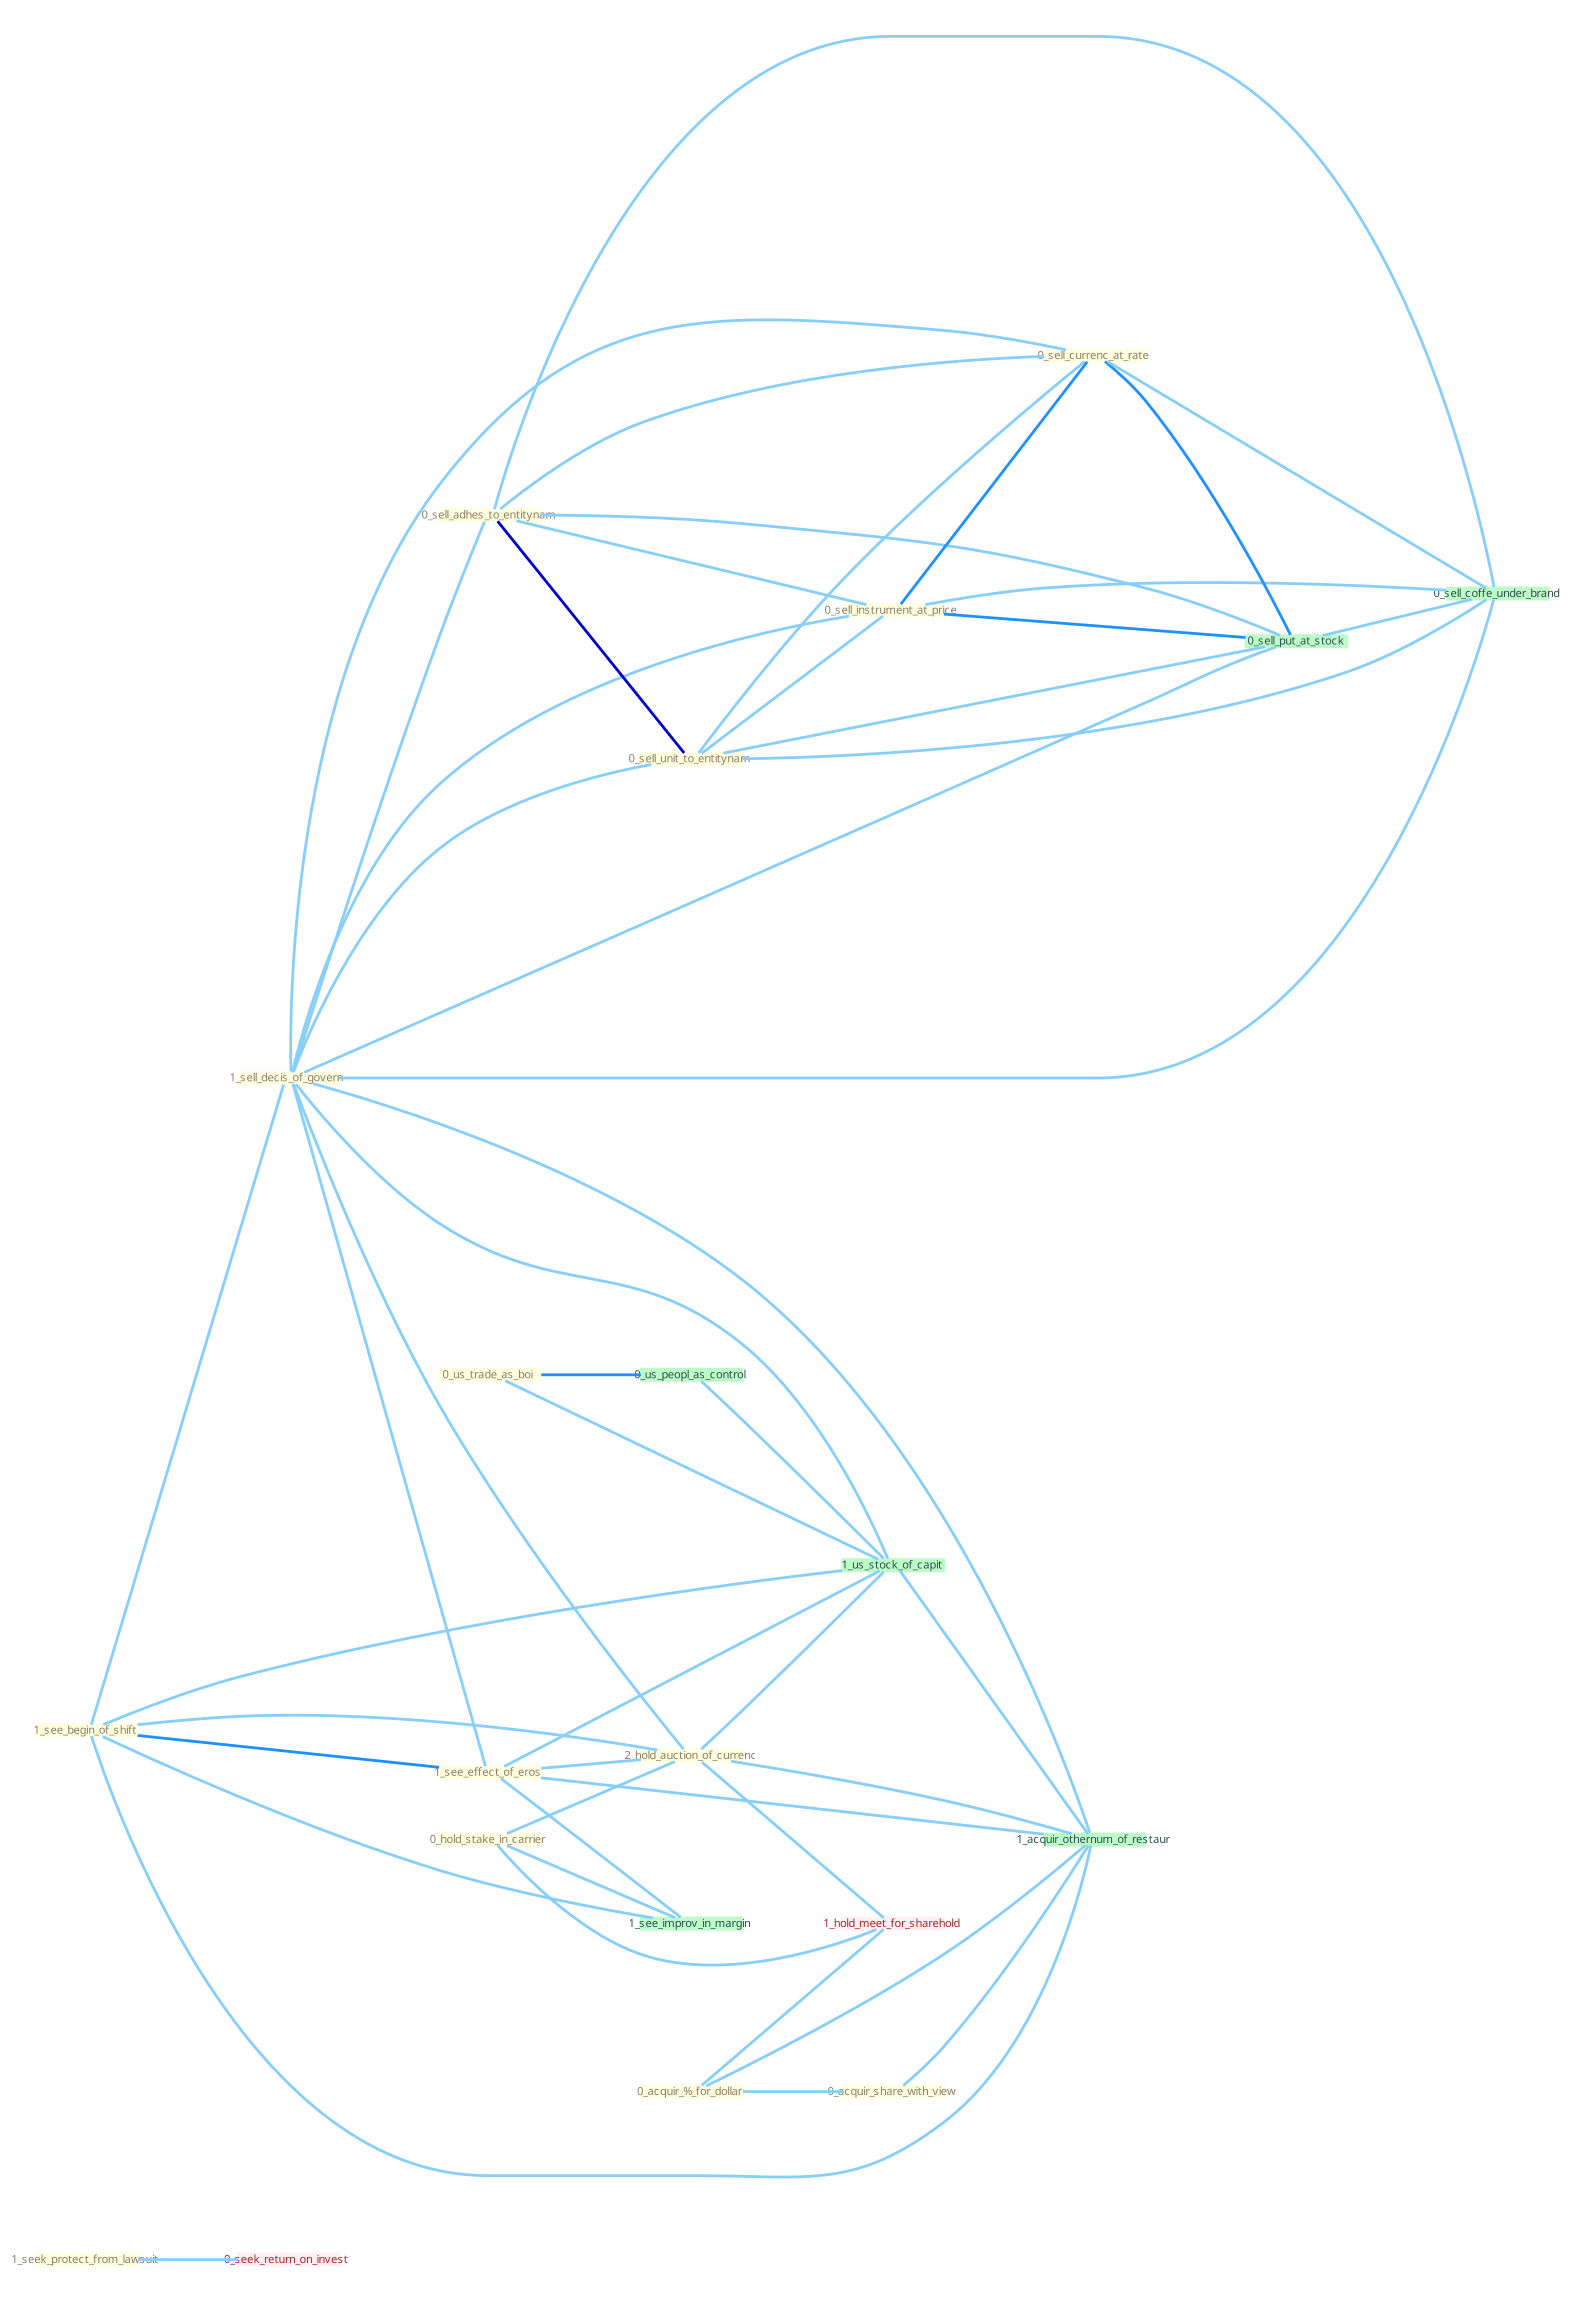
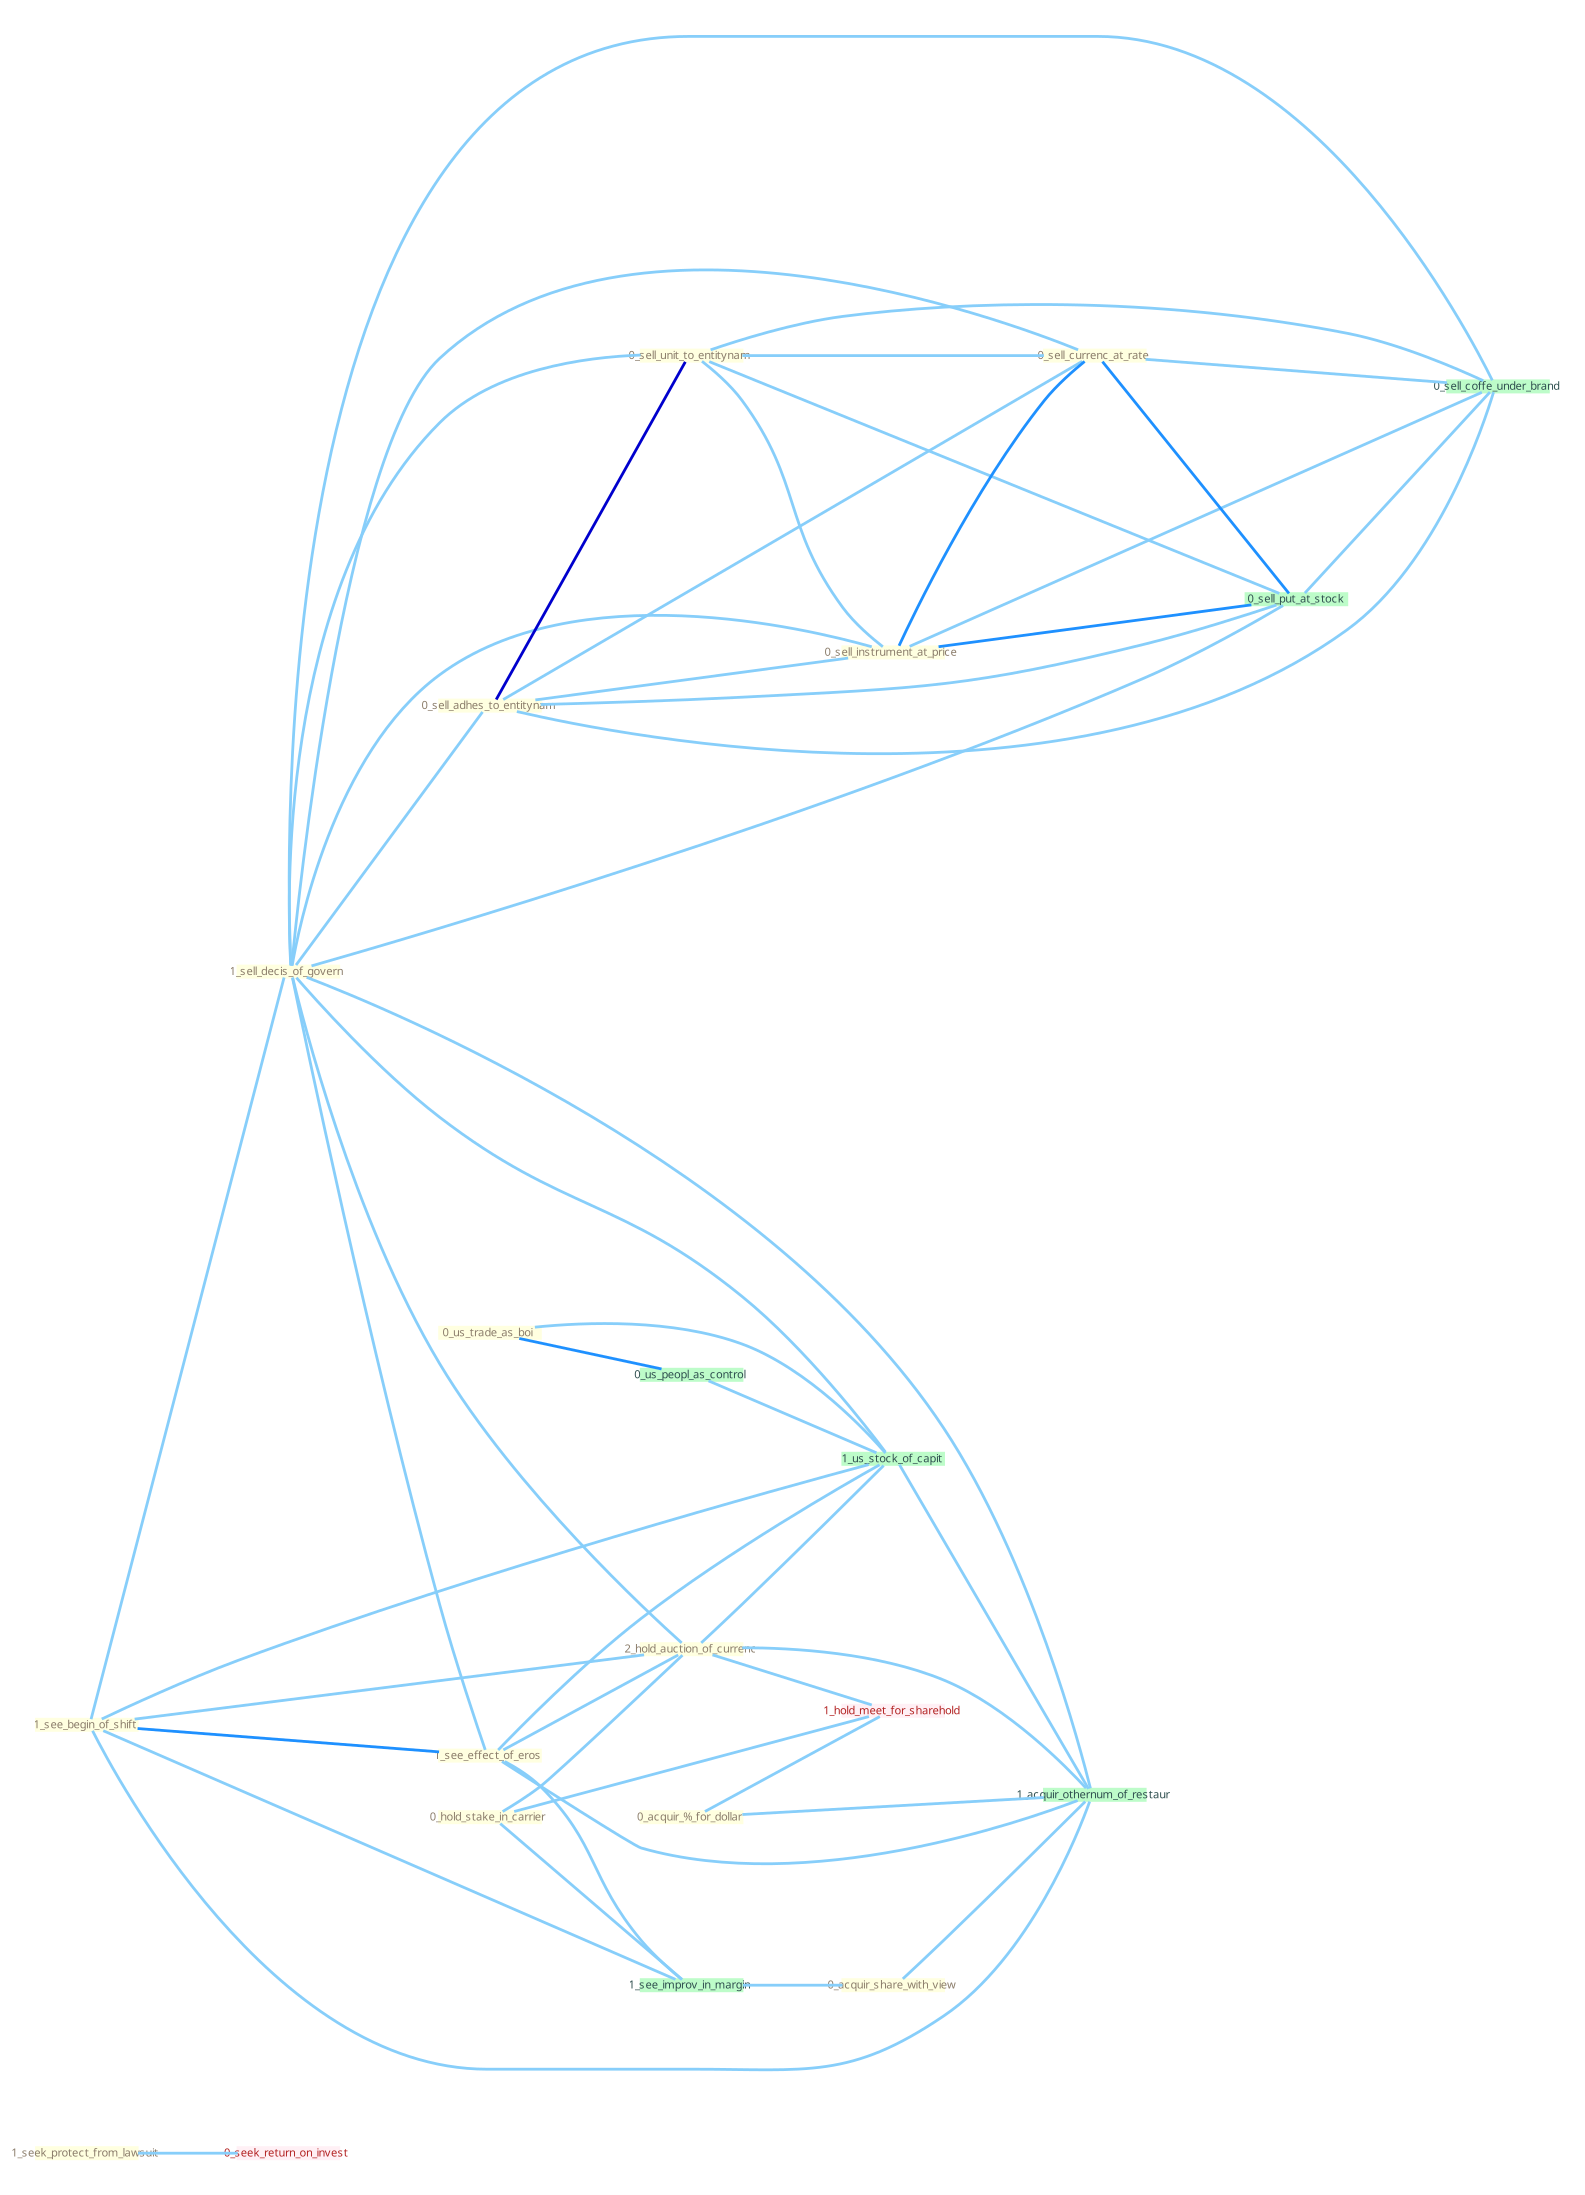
edge "0_acquir_%_for_dollar" -- "0_acquir_share_with_view": now "1_see_improv_in_margin" -- "0_acquir_share_with_view"
